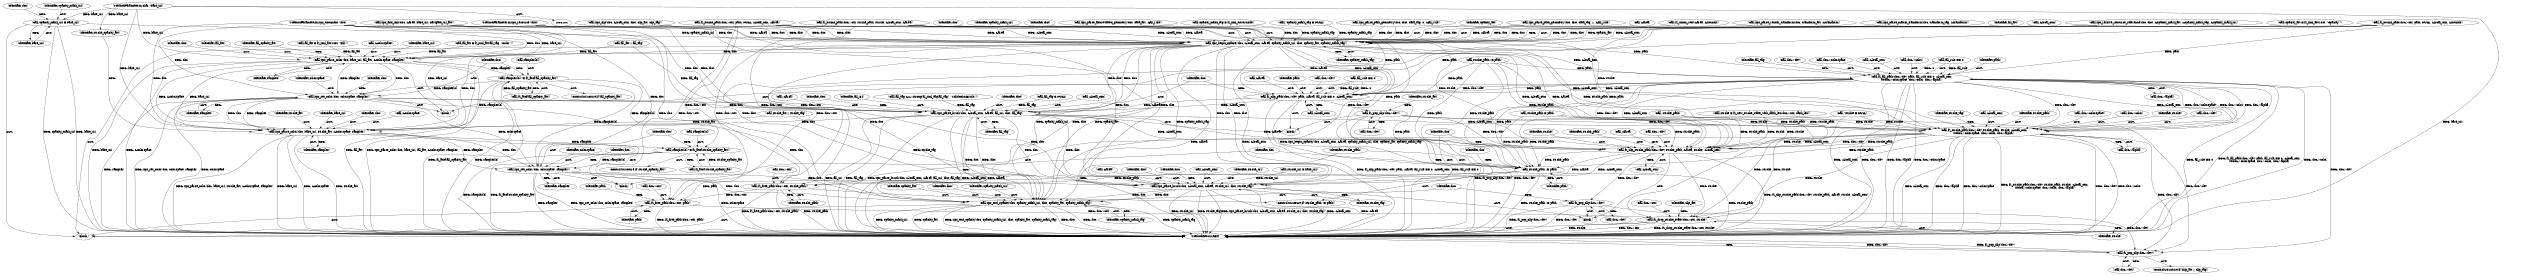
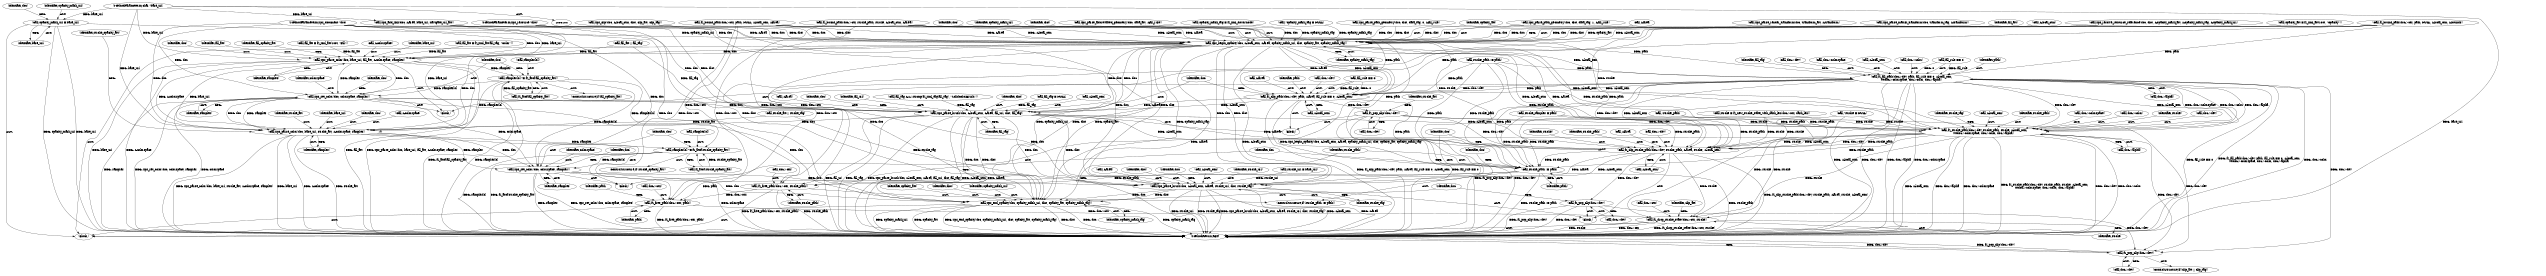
edge "(MethodParameterIn,char *base_uri)" -> "(Identifier,stroke_opacity_att)": now "(MethodParameterIn,char *base_uri)" -> "(Call,xps_add_link(doc, &area, base_uri, navigate_uri_att))"
node "(Call,fz_union_rect(&area, &bounds))": removed
node "(Call,stroke_path = path)": label "(Call,stroke_path = path)" -> "(Call,stroke_samples = path)"
